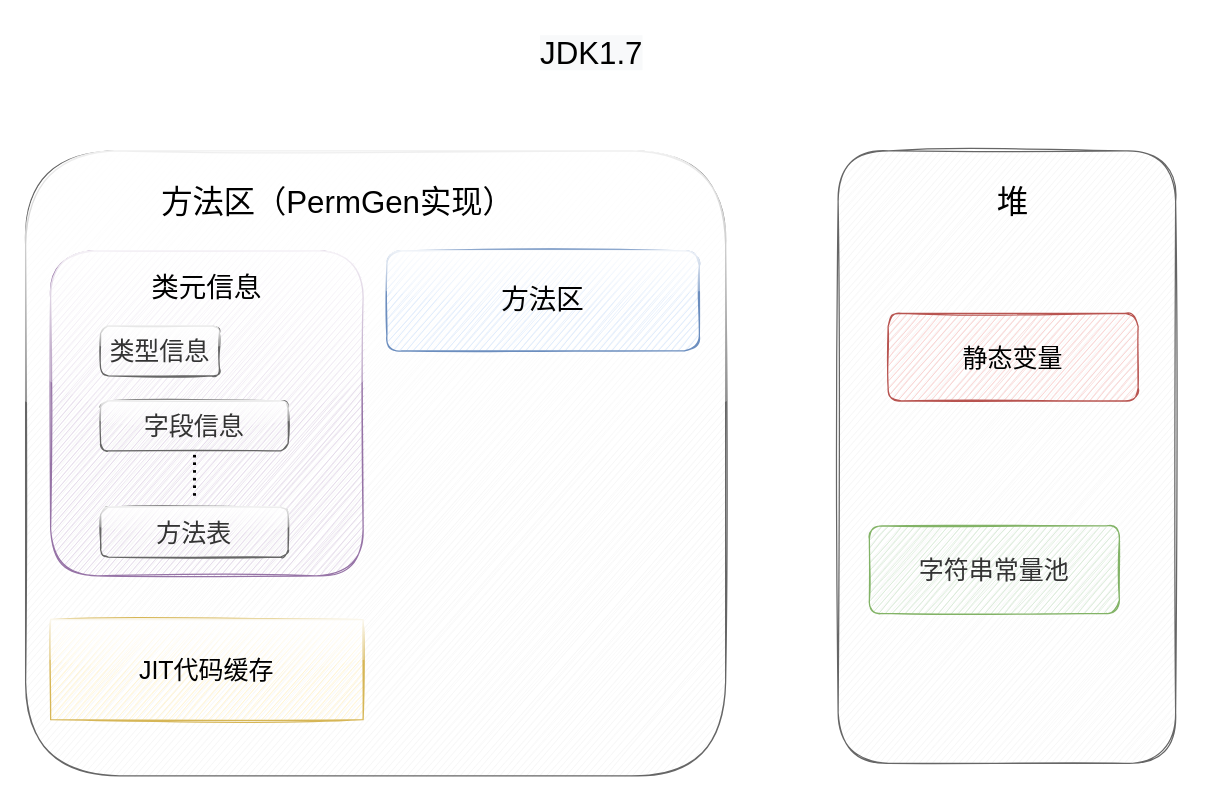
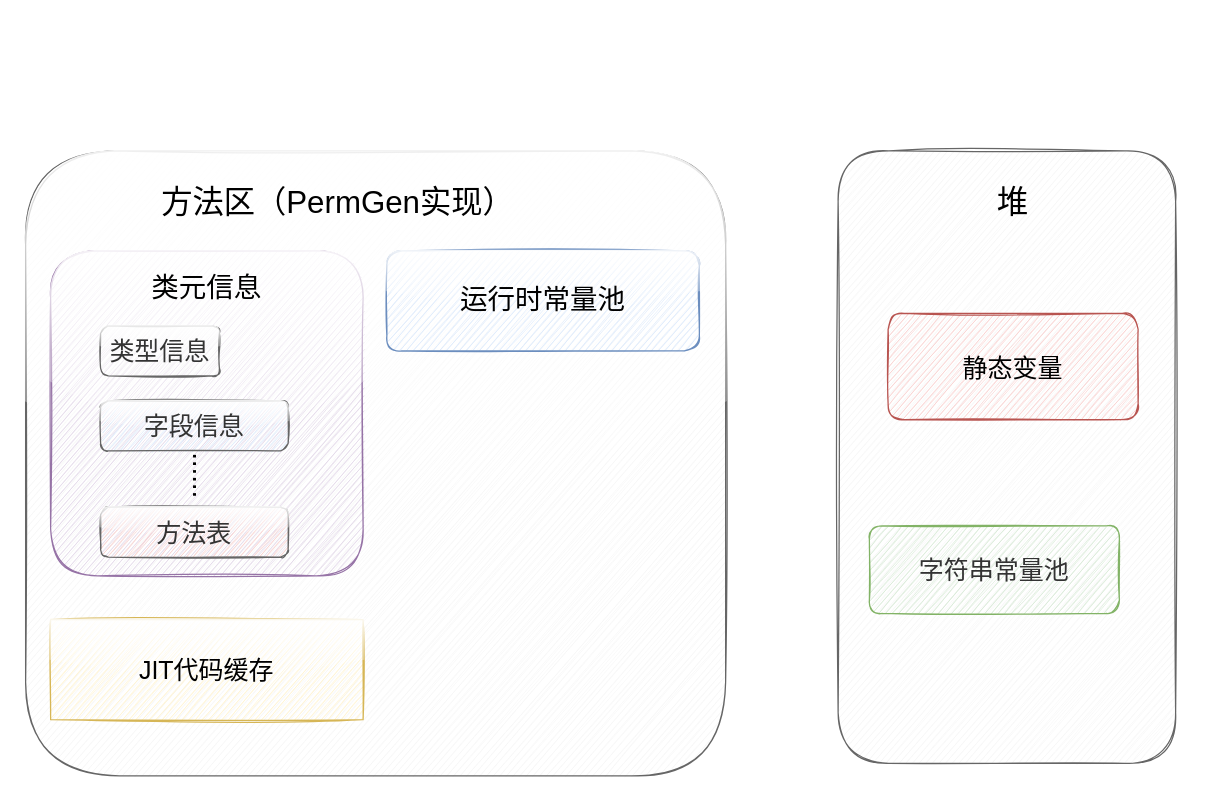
node "JDK1.7": removed
node "方法区": label "方法区" -> "运行时常量池"
node "静态变量": size 250x88 -> 250x106
node "字段信息": fillcolor #f5f5f5 -> #dae8fc
node "方法表": fillcolor #f5f5f5 -> #f8cecc
